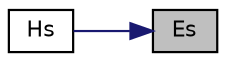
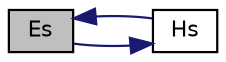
edge "Es" -> "Hs": added
